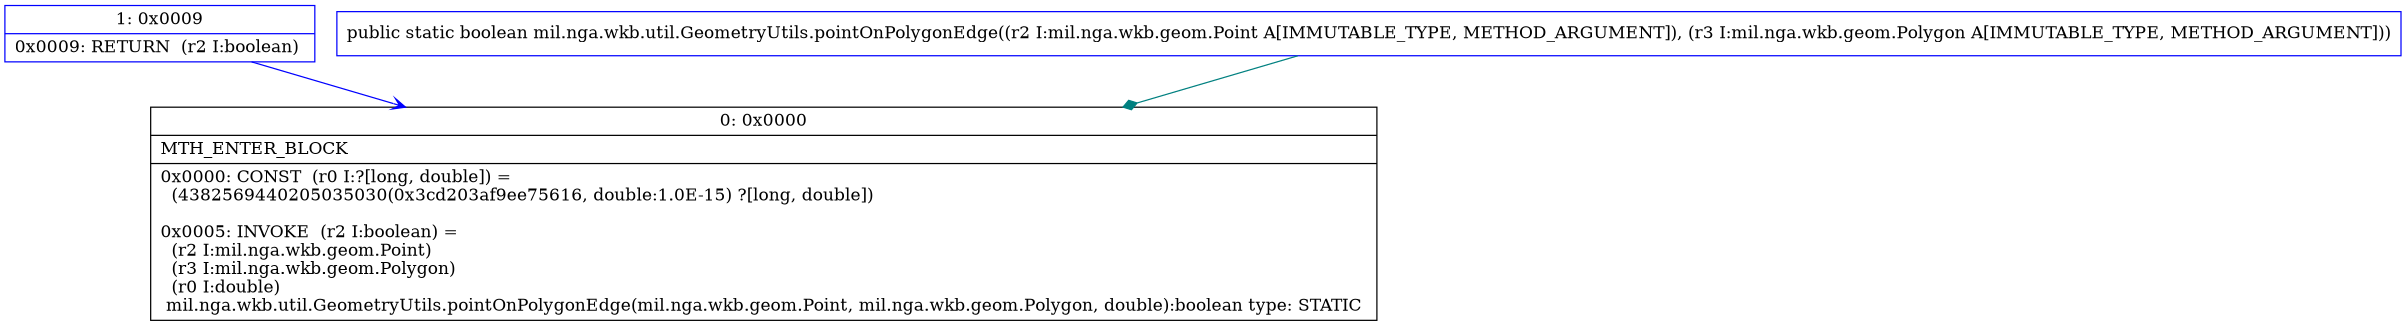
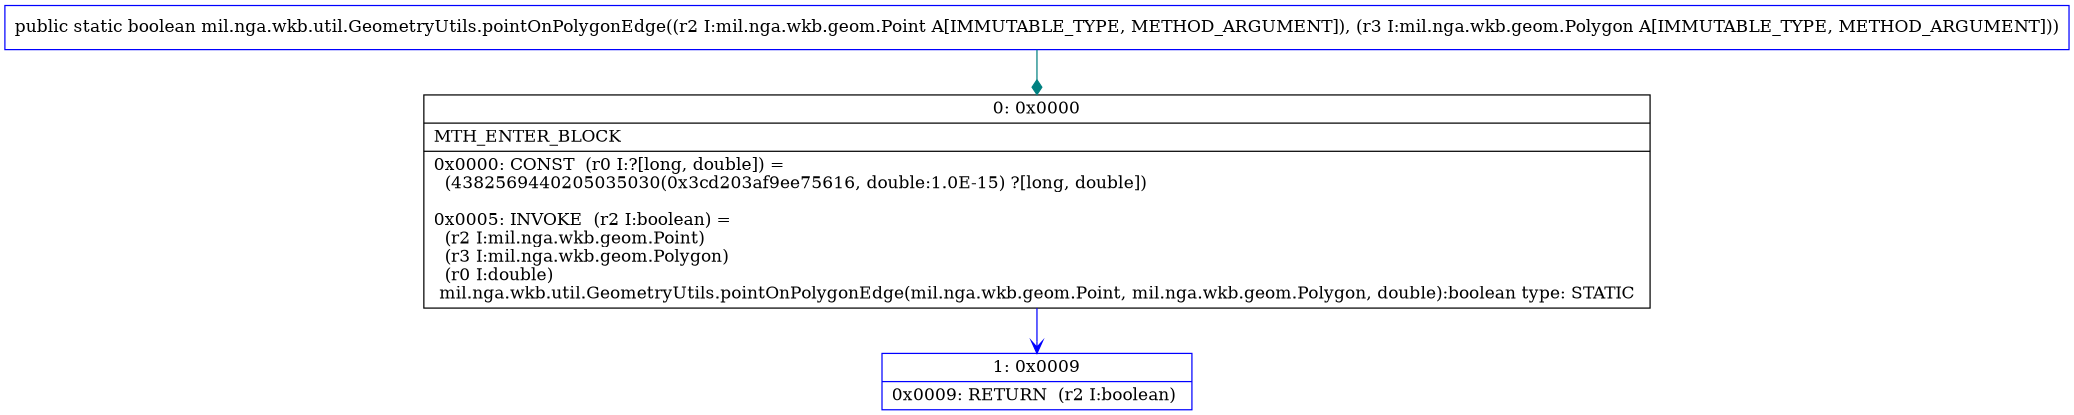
edge "1: 0x0009" -> "0: 0x0000": reversed
